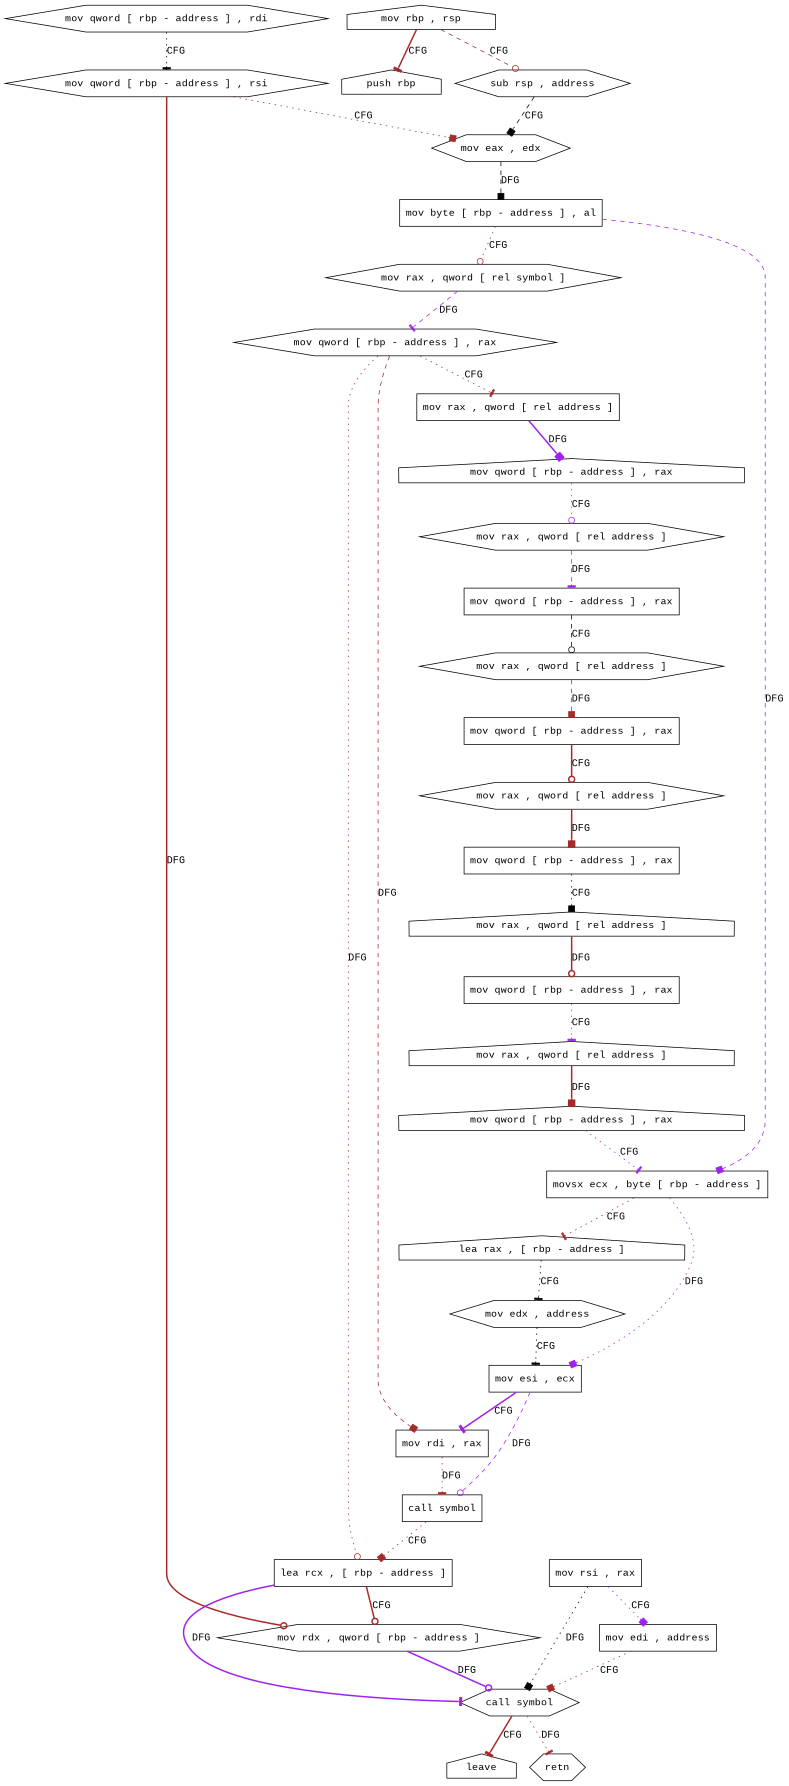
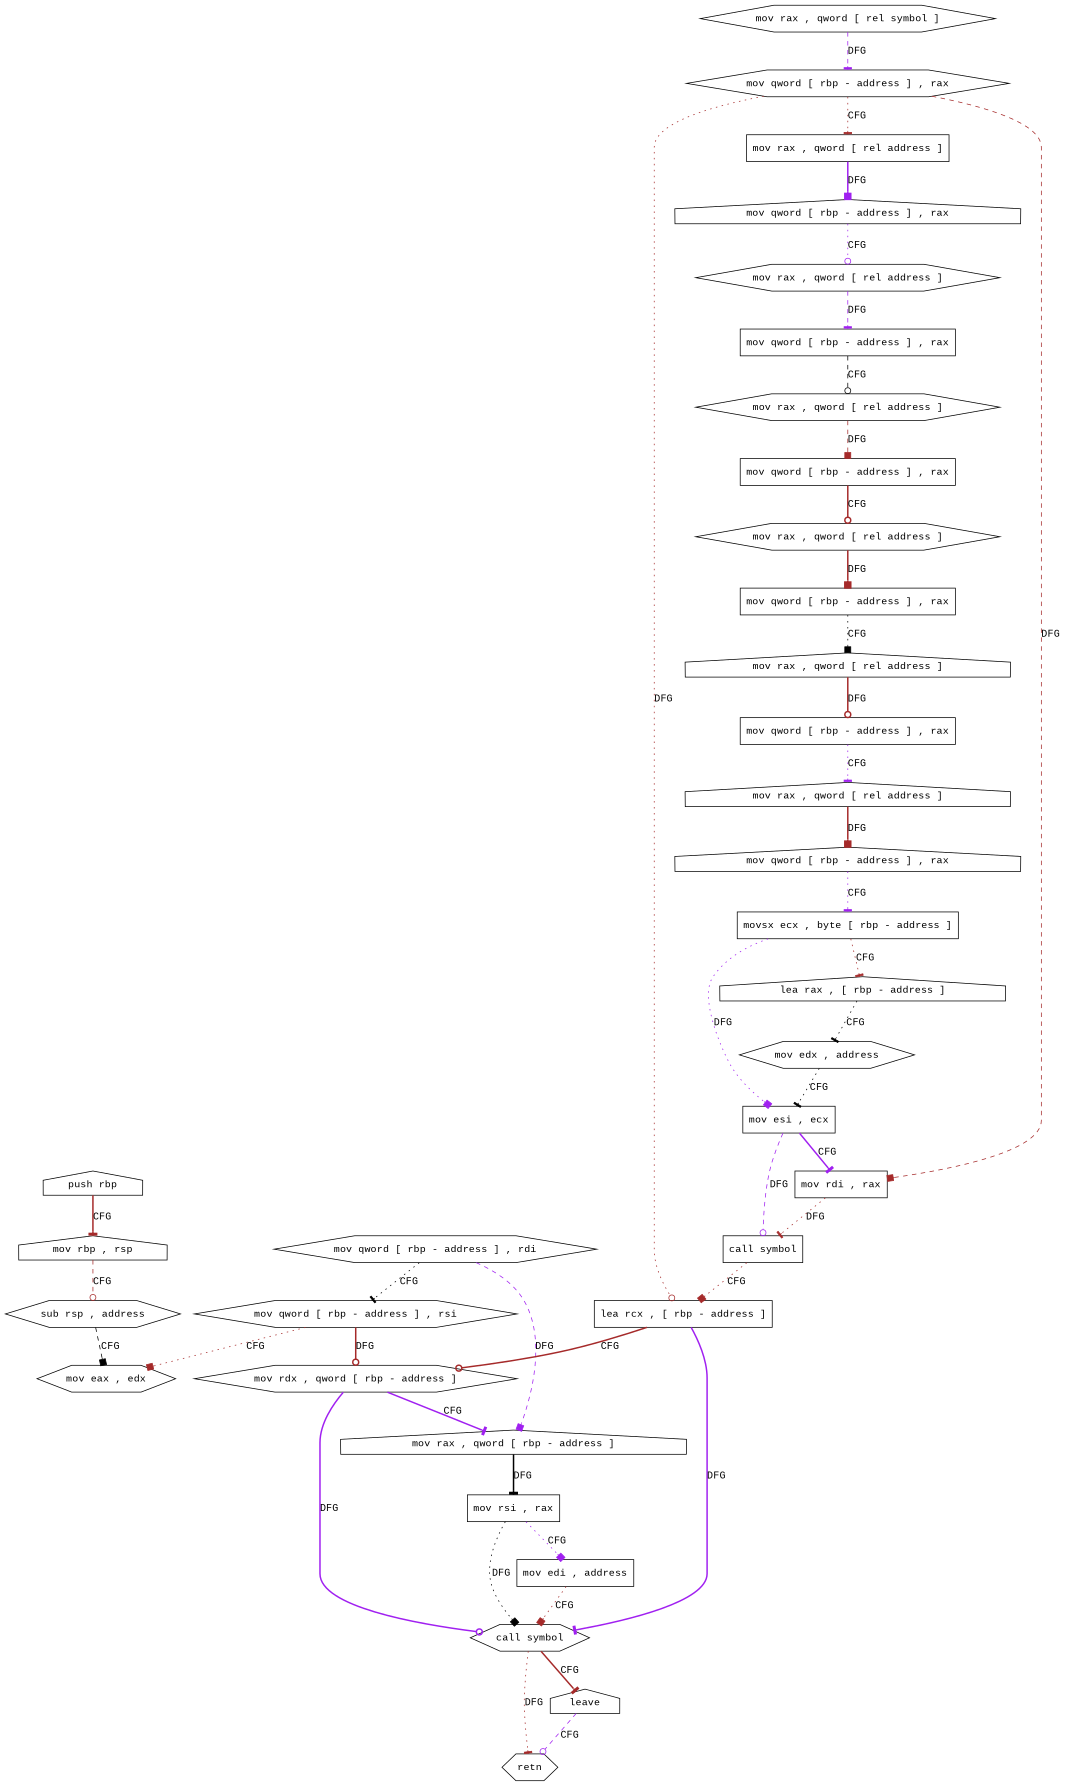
edge "mov rbp , rsp" -> "push rbp": reversed
node "mov byte [ rbp - address ] , al": removed
node "mov rax , qword [ rbp - address ]": added
edge "leave" -> "retn": added, label "CFG"
